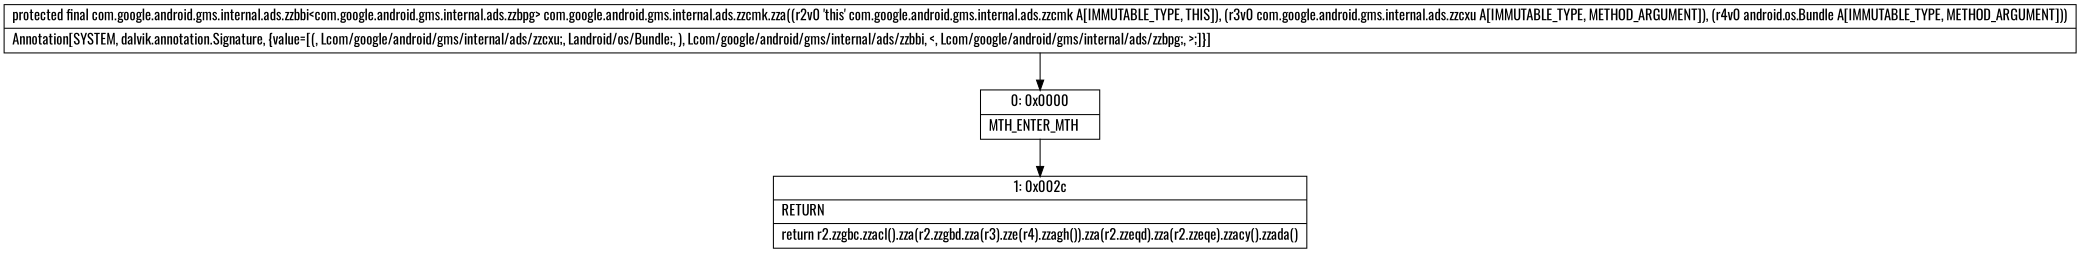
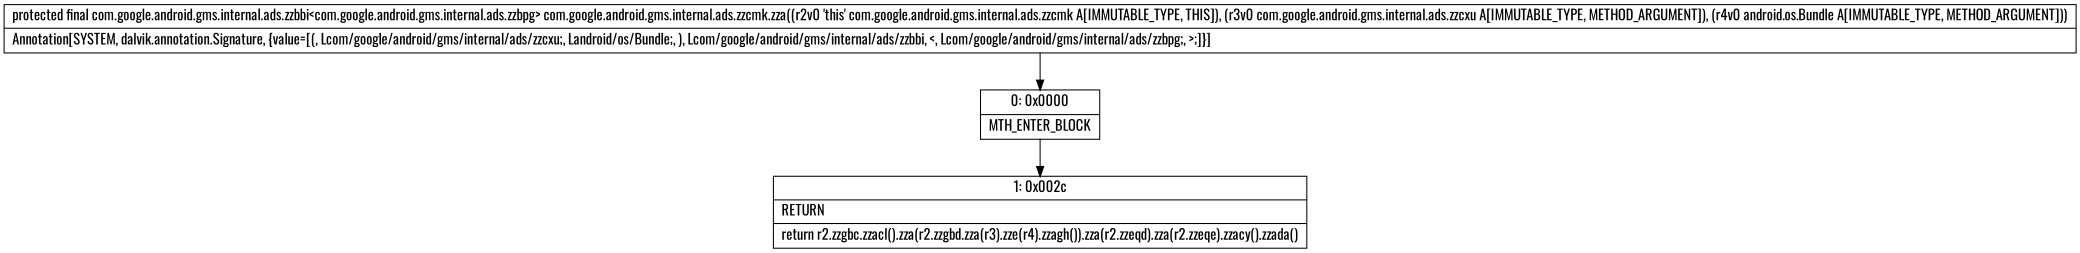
node "0: 0x0000": text "MTH_ENTER_MTH" -> "MTH_ENTER_BLOCK"
